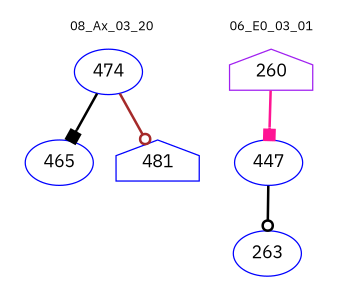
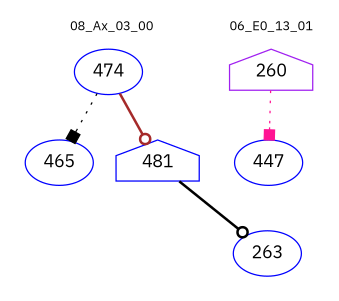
cluster "08_Ax_03_20": label "08_Ax_03_20" -> "08_Ax_03_00"
cluster "06_E0_03_01": label "06_E0_03_01" -> "06_E0_13_01"
edge "260" -> "447": style bold -> dotted
edge "474" -> "465": style bold -> dotted
edge "447" -> "263": now "481" -> "263"
